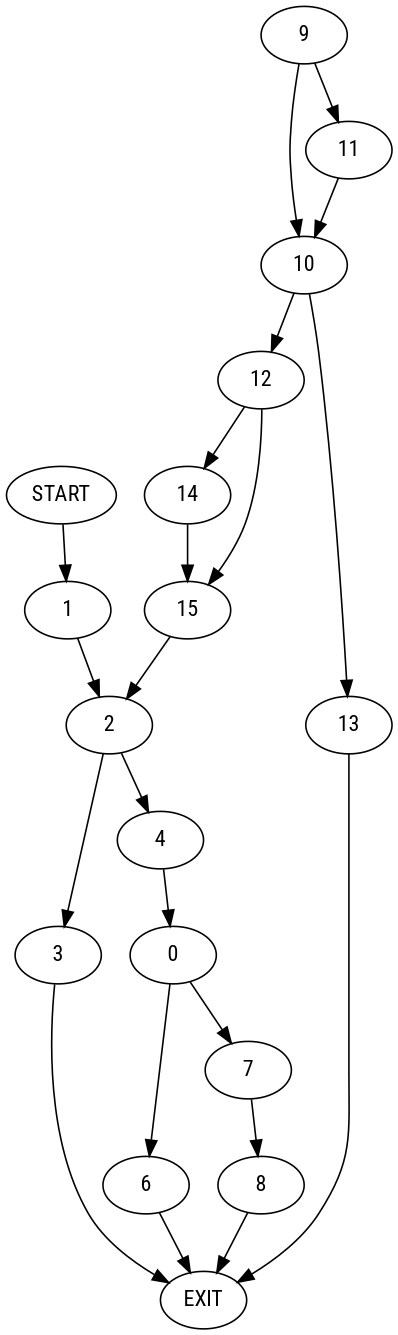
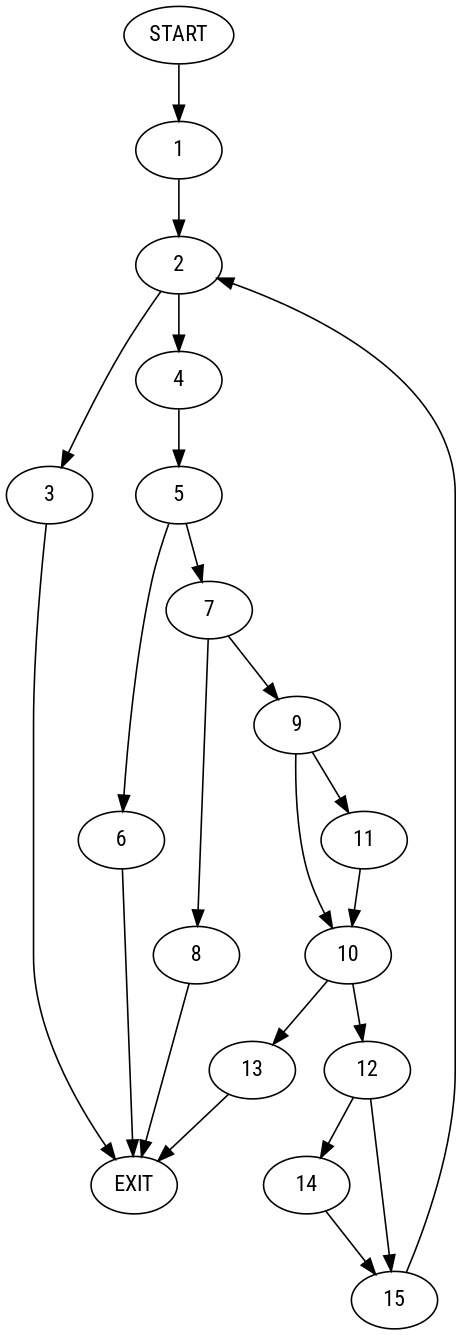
edge "7" -> "9": added
node "0": label "0" -> "5"
